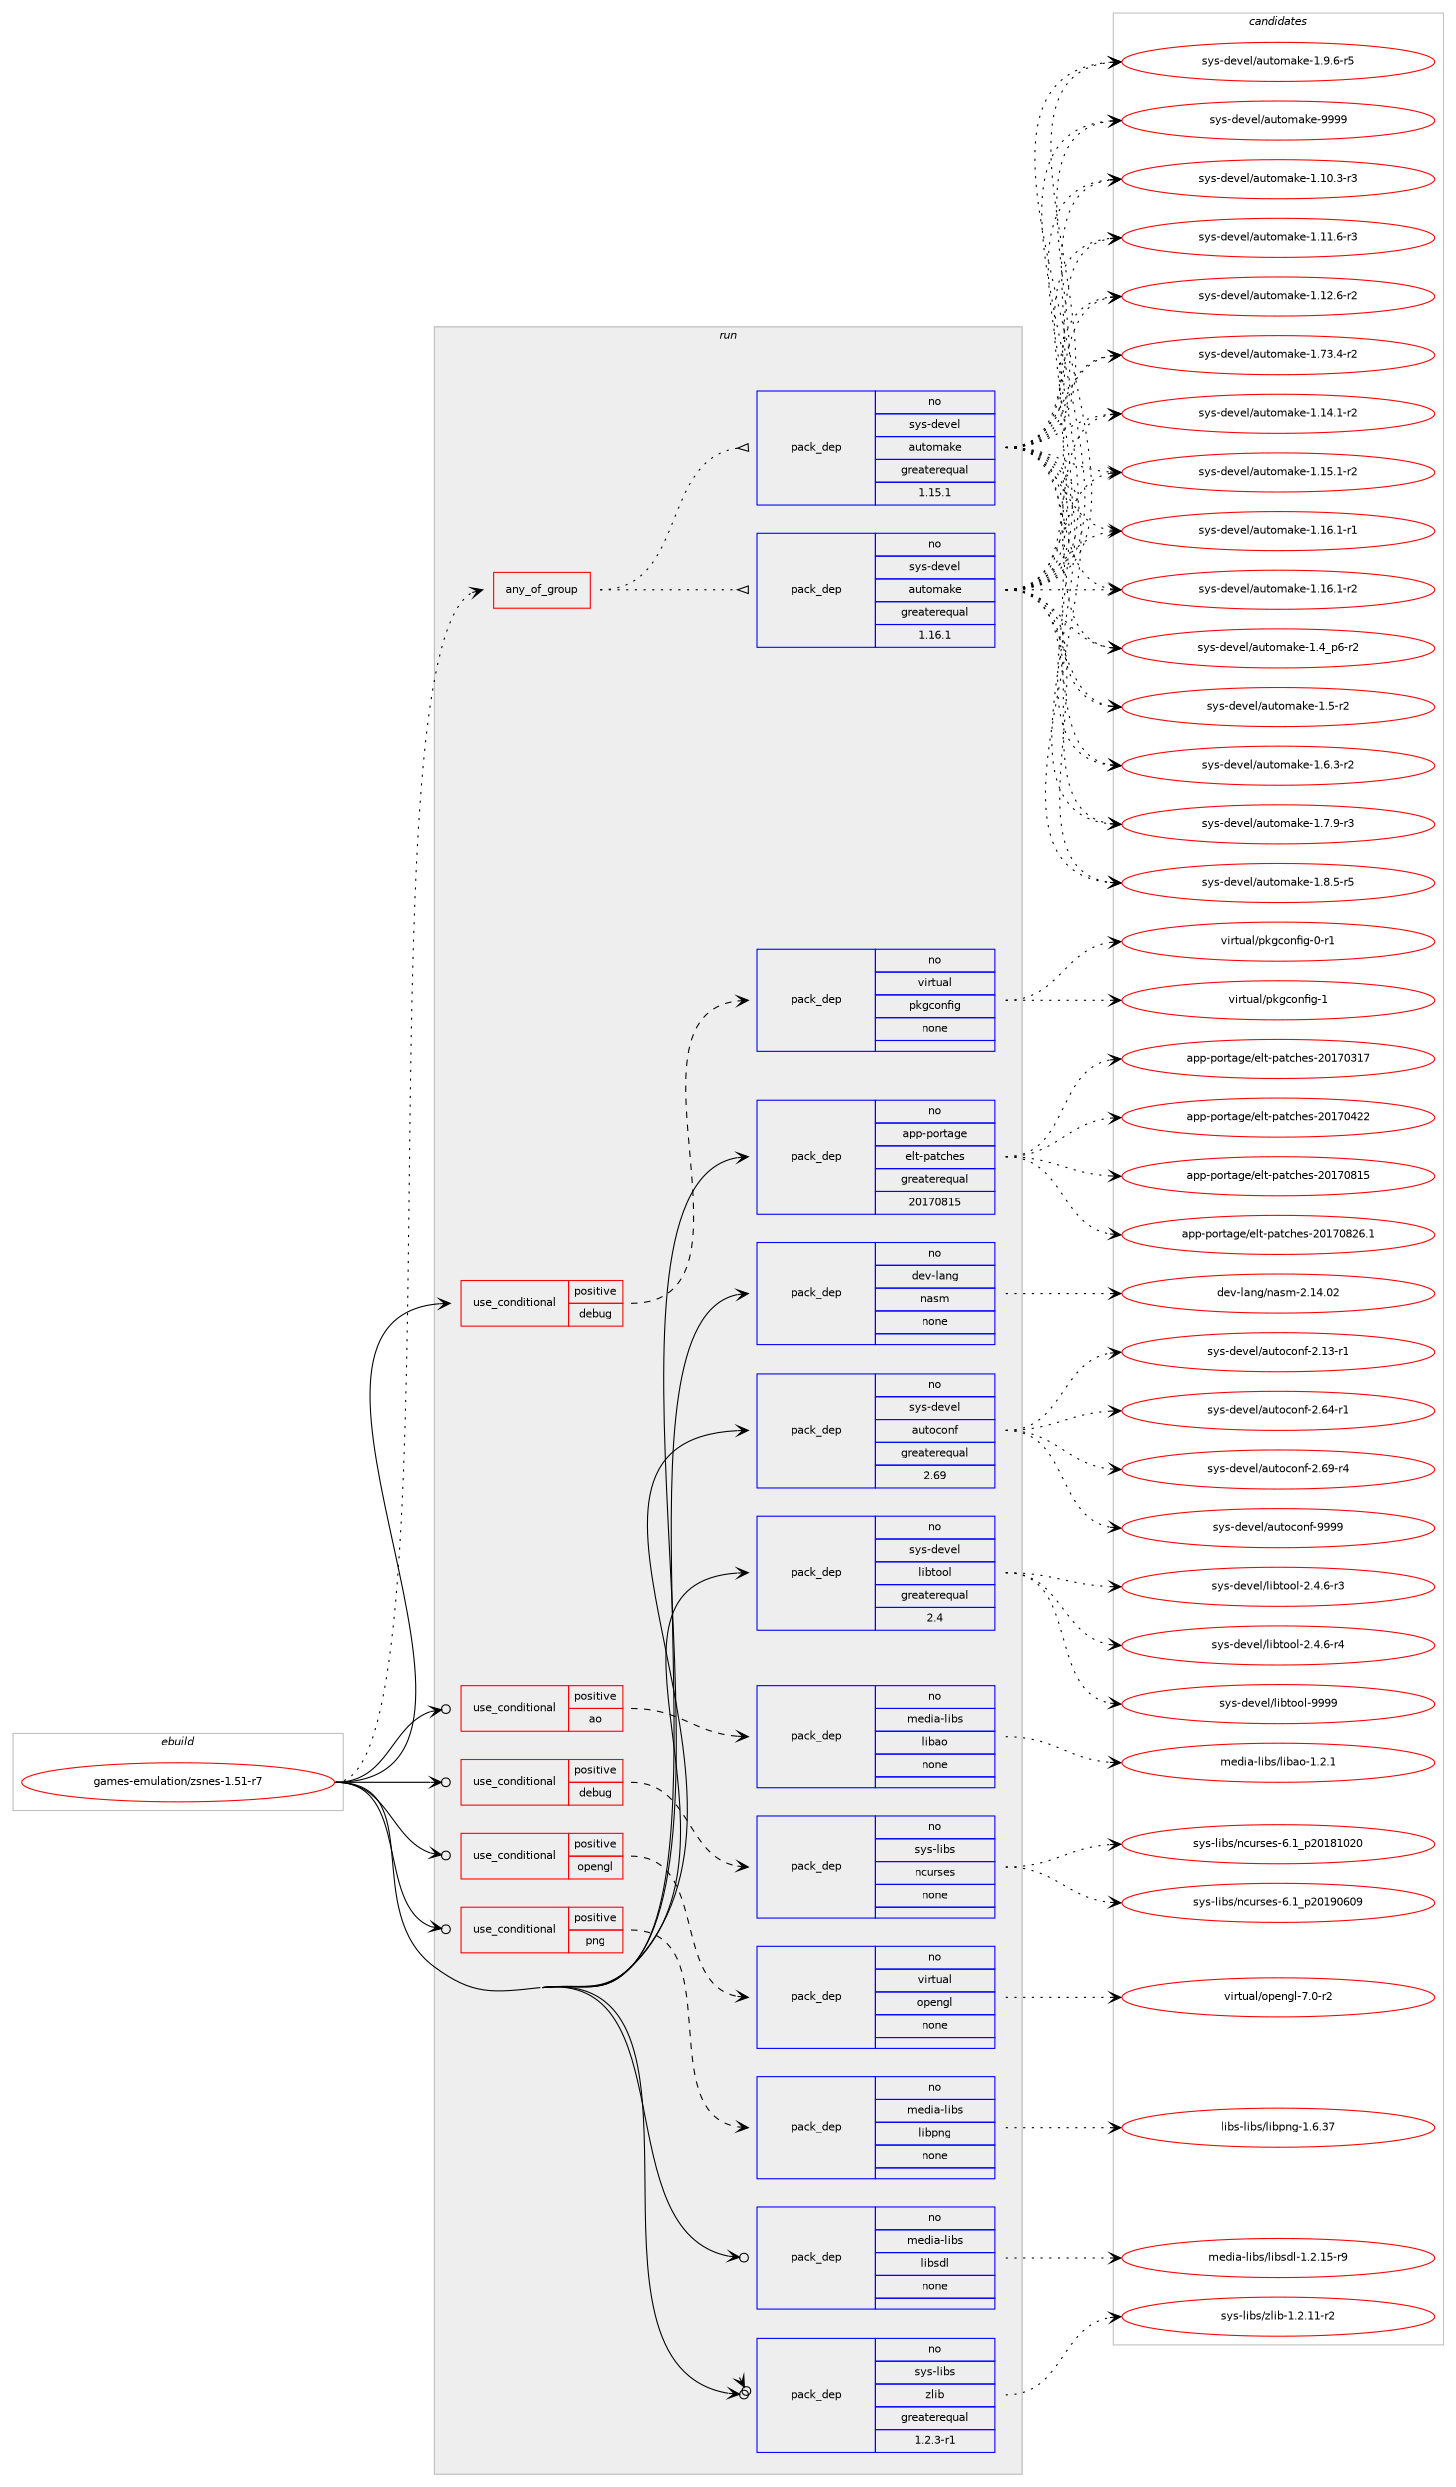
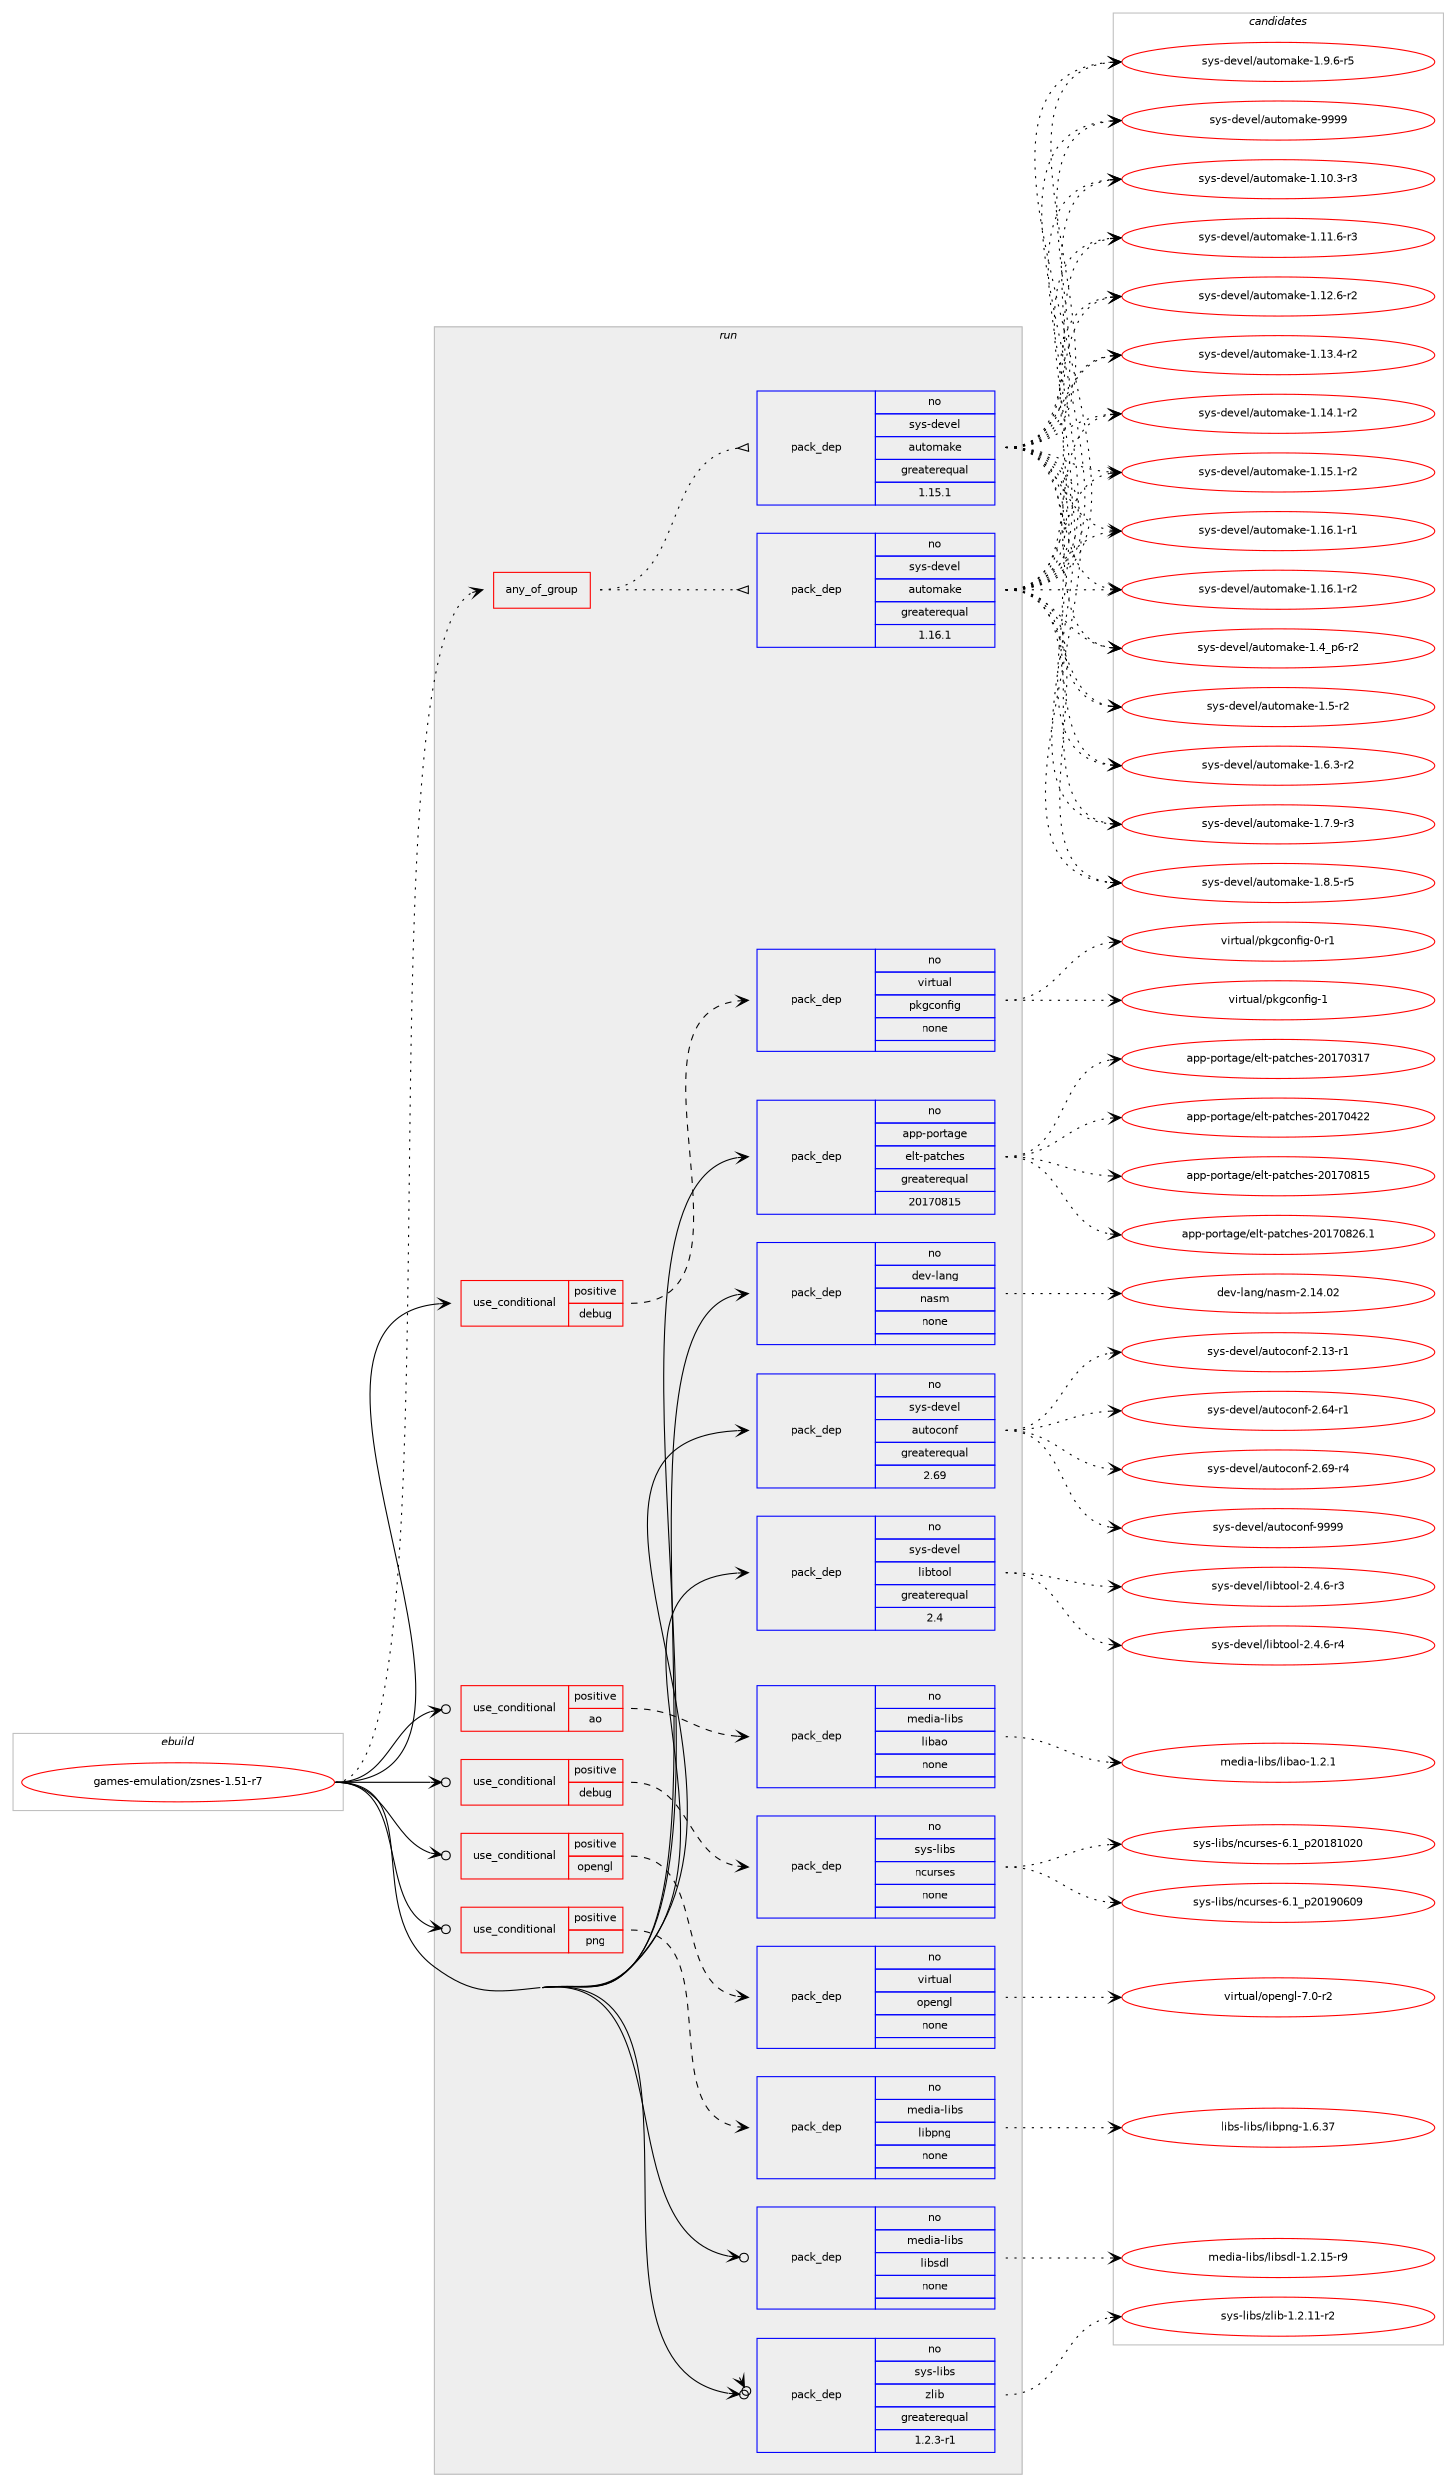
node "sys-devel/automake-1.73.4-r2": label "sys-devel/automake-1.73.4-r2" -> "sys-devel/automake-1.13.4-r2"
node "sys-devel/libtool-9999": removed
